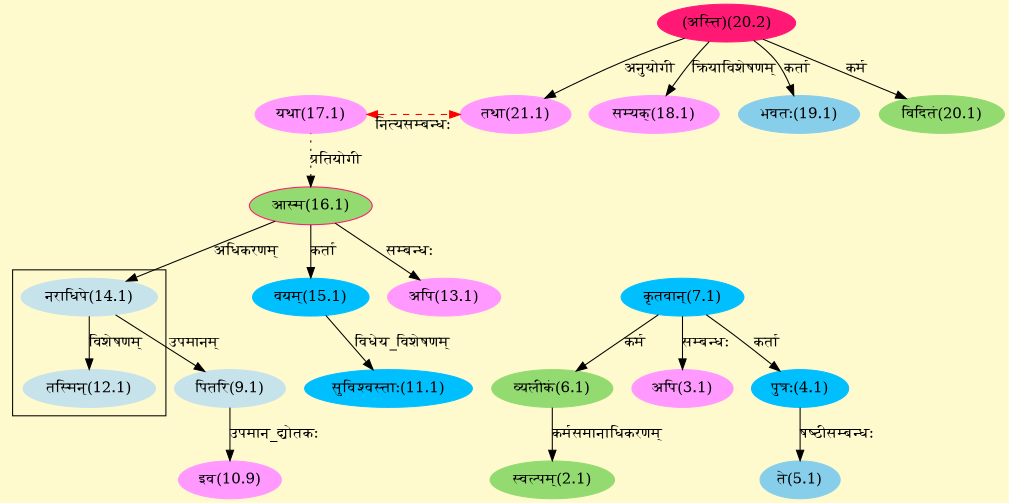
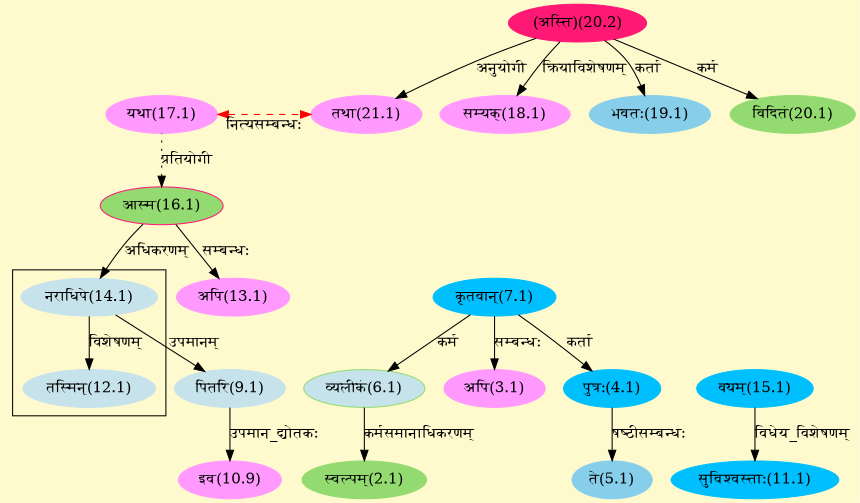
edge "आस्म(16.1)" -> "वयम्(15.1)": removed, label "कर्ता"
node "व्यलीकं(6.1)": fillcolor #93db70 -> #c6e2eb
